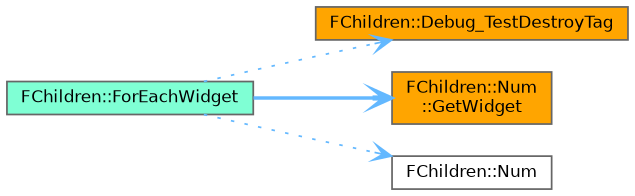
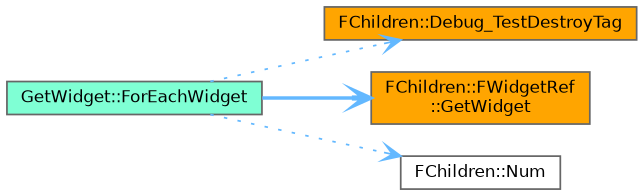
node "FChildren::ForEachWidget": label "FChildren::ForEachWidget" -> "GetWidget::ForEachWidget"
node "FChildren::Num ::GetWidget": label "FChildren::Num ::GetWidget" -> "FChildren::FWidgetRef ::GetWidget"
